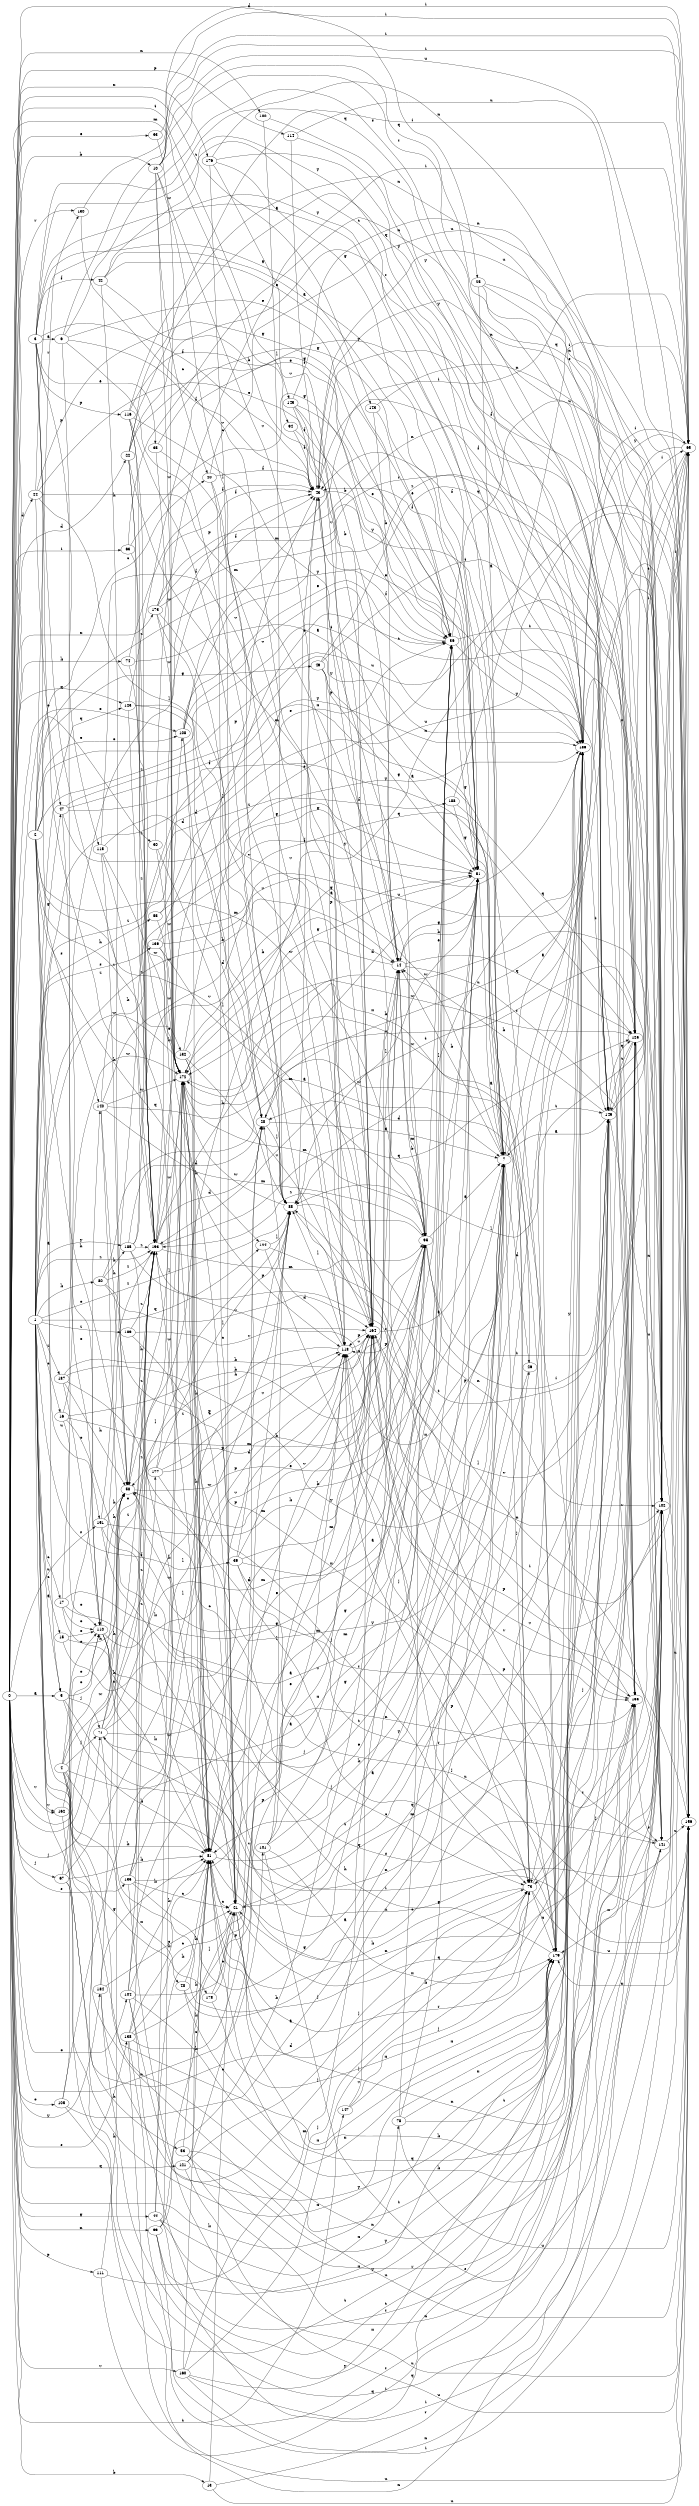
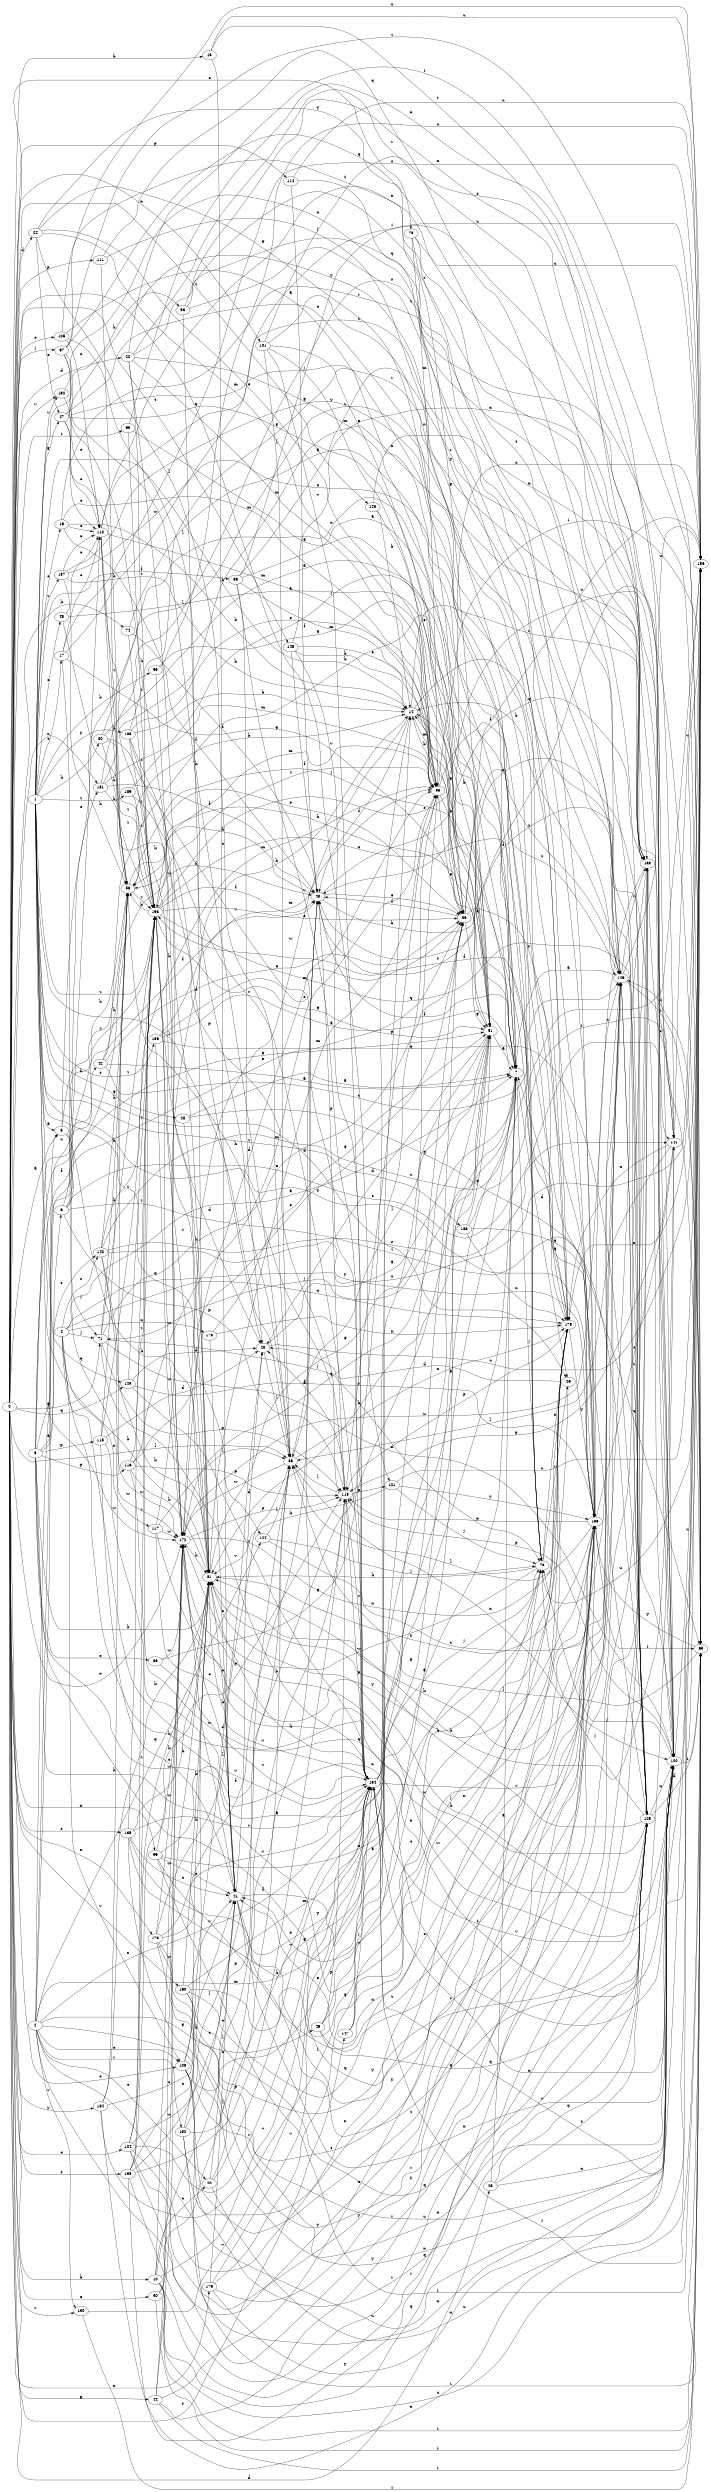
node "100": removed
node "33": removed
node "94": removed
edge "125" -> "65": label "i" -> "d"
edge "108" -> "125": label "z" -> "q"
edge "193" -> "141": added, label "s"
edge "47" -> "193": added, label "z"
edge "67" -> "125": added, label "q"
edge "7" -> "149": removed, label "t"
edge "132" -> "164": label "v" -> "k"
edge "80" -> "185": now "80" -> "58"
node "177": label "177" -> "117"
node "15": label "15" -> "45"
edge "21" -> "81": added, label "k"
edge "121" -> "118": reversed
edge "73" -> "133": now "73" -> "26"
edge "149" -> "81": label "q" -> "k"
edge "78" -> "179": now "188" -> "179"
edge "0" -> "78": label "k" -> "c"
